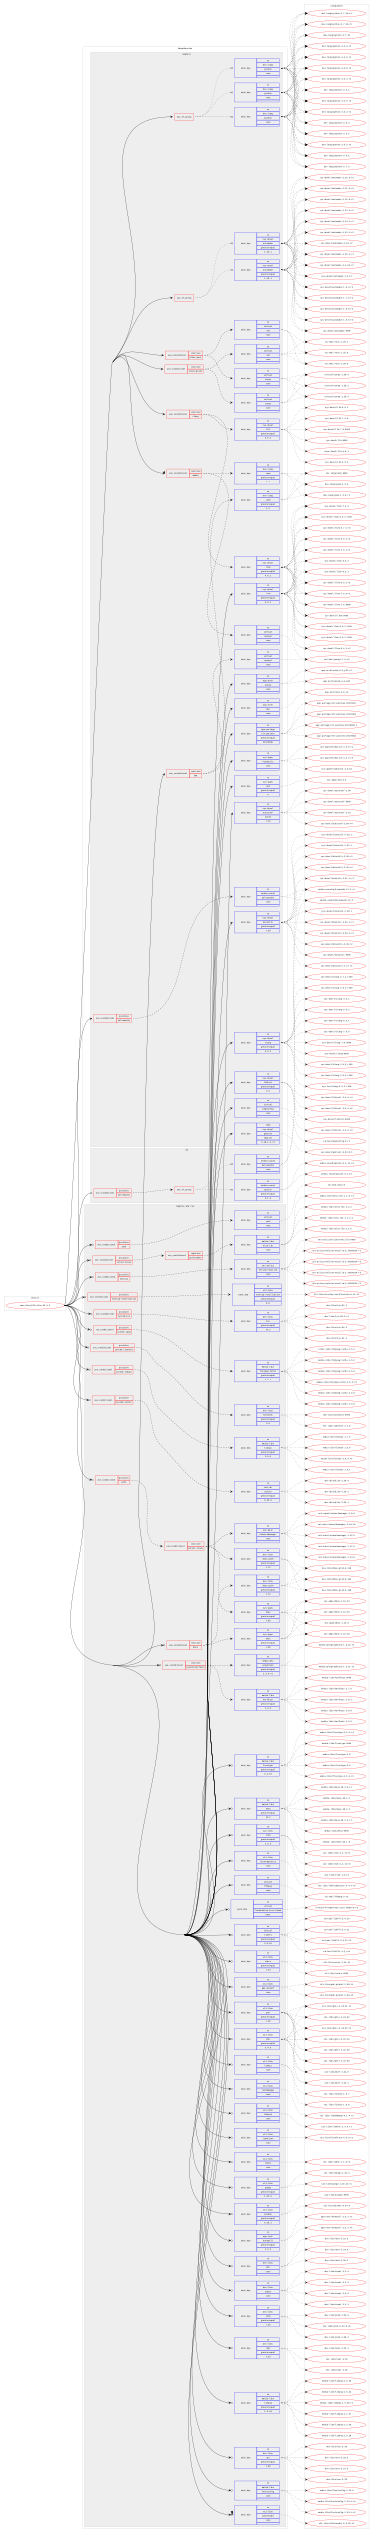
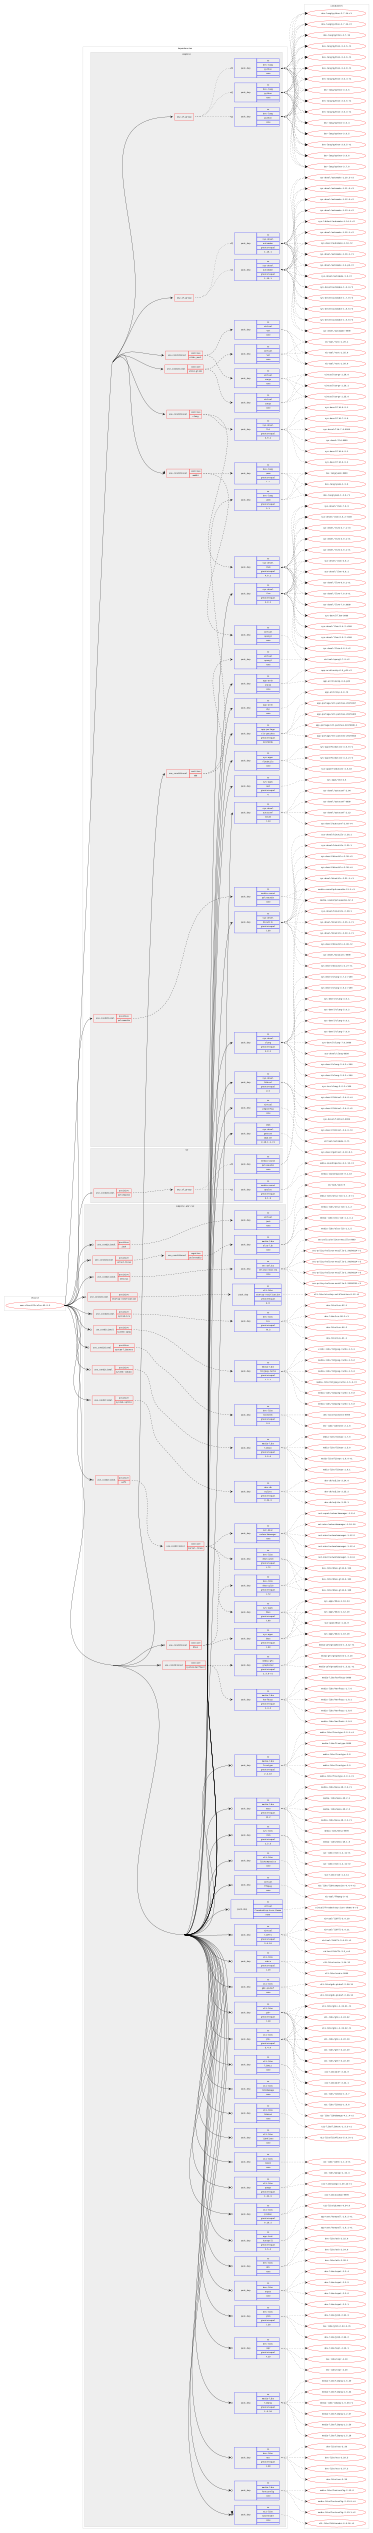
node "sys-devel/automake-1.14.1-r2": label "sys-devel/automake-1.14.1-r2" -> "sys-libXext/automake-1.14.1-r2"
node "none-devel/lld-4.0.1": label "none-devel/lld-4.0.1" -> "sys-devel/lld-4.0.1"
node "virtual/pkgconfig-0-r1": label "virtual/pkgconfig-0-r1" -> "virtual/automake-0-r1"
node "media-gfx/graphite2-1.3.10": added
